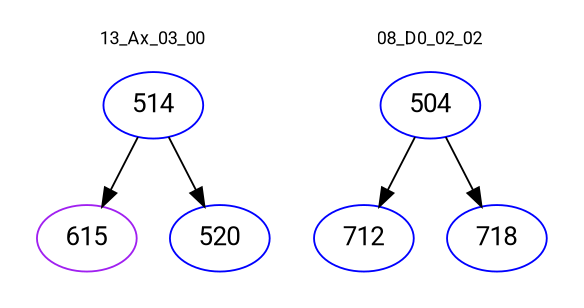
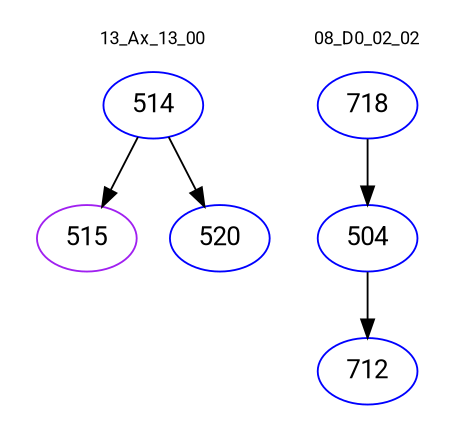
cluster "13_Ax_03_00": label "13_Ax_03_00" -> "13_Ax_13_00"
edge "504" -> "718": reversed
node "615": label "615" -> "515"
